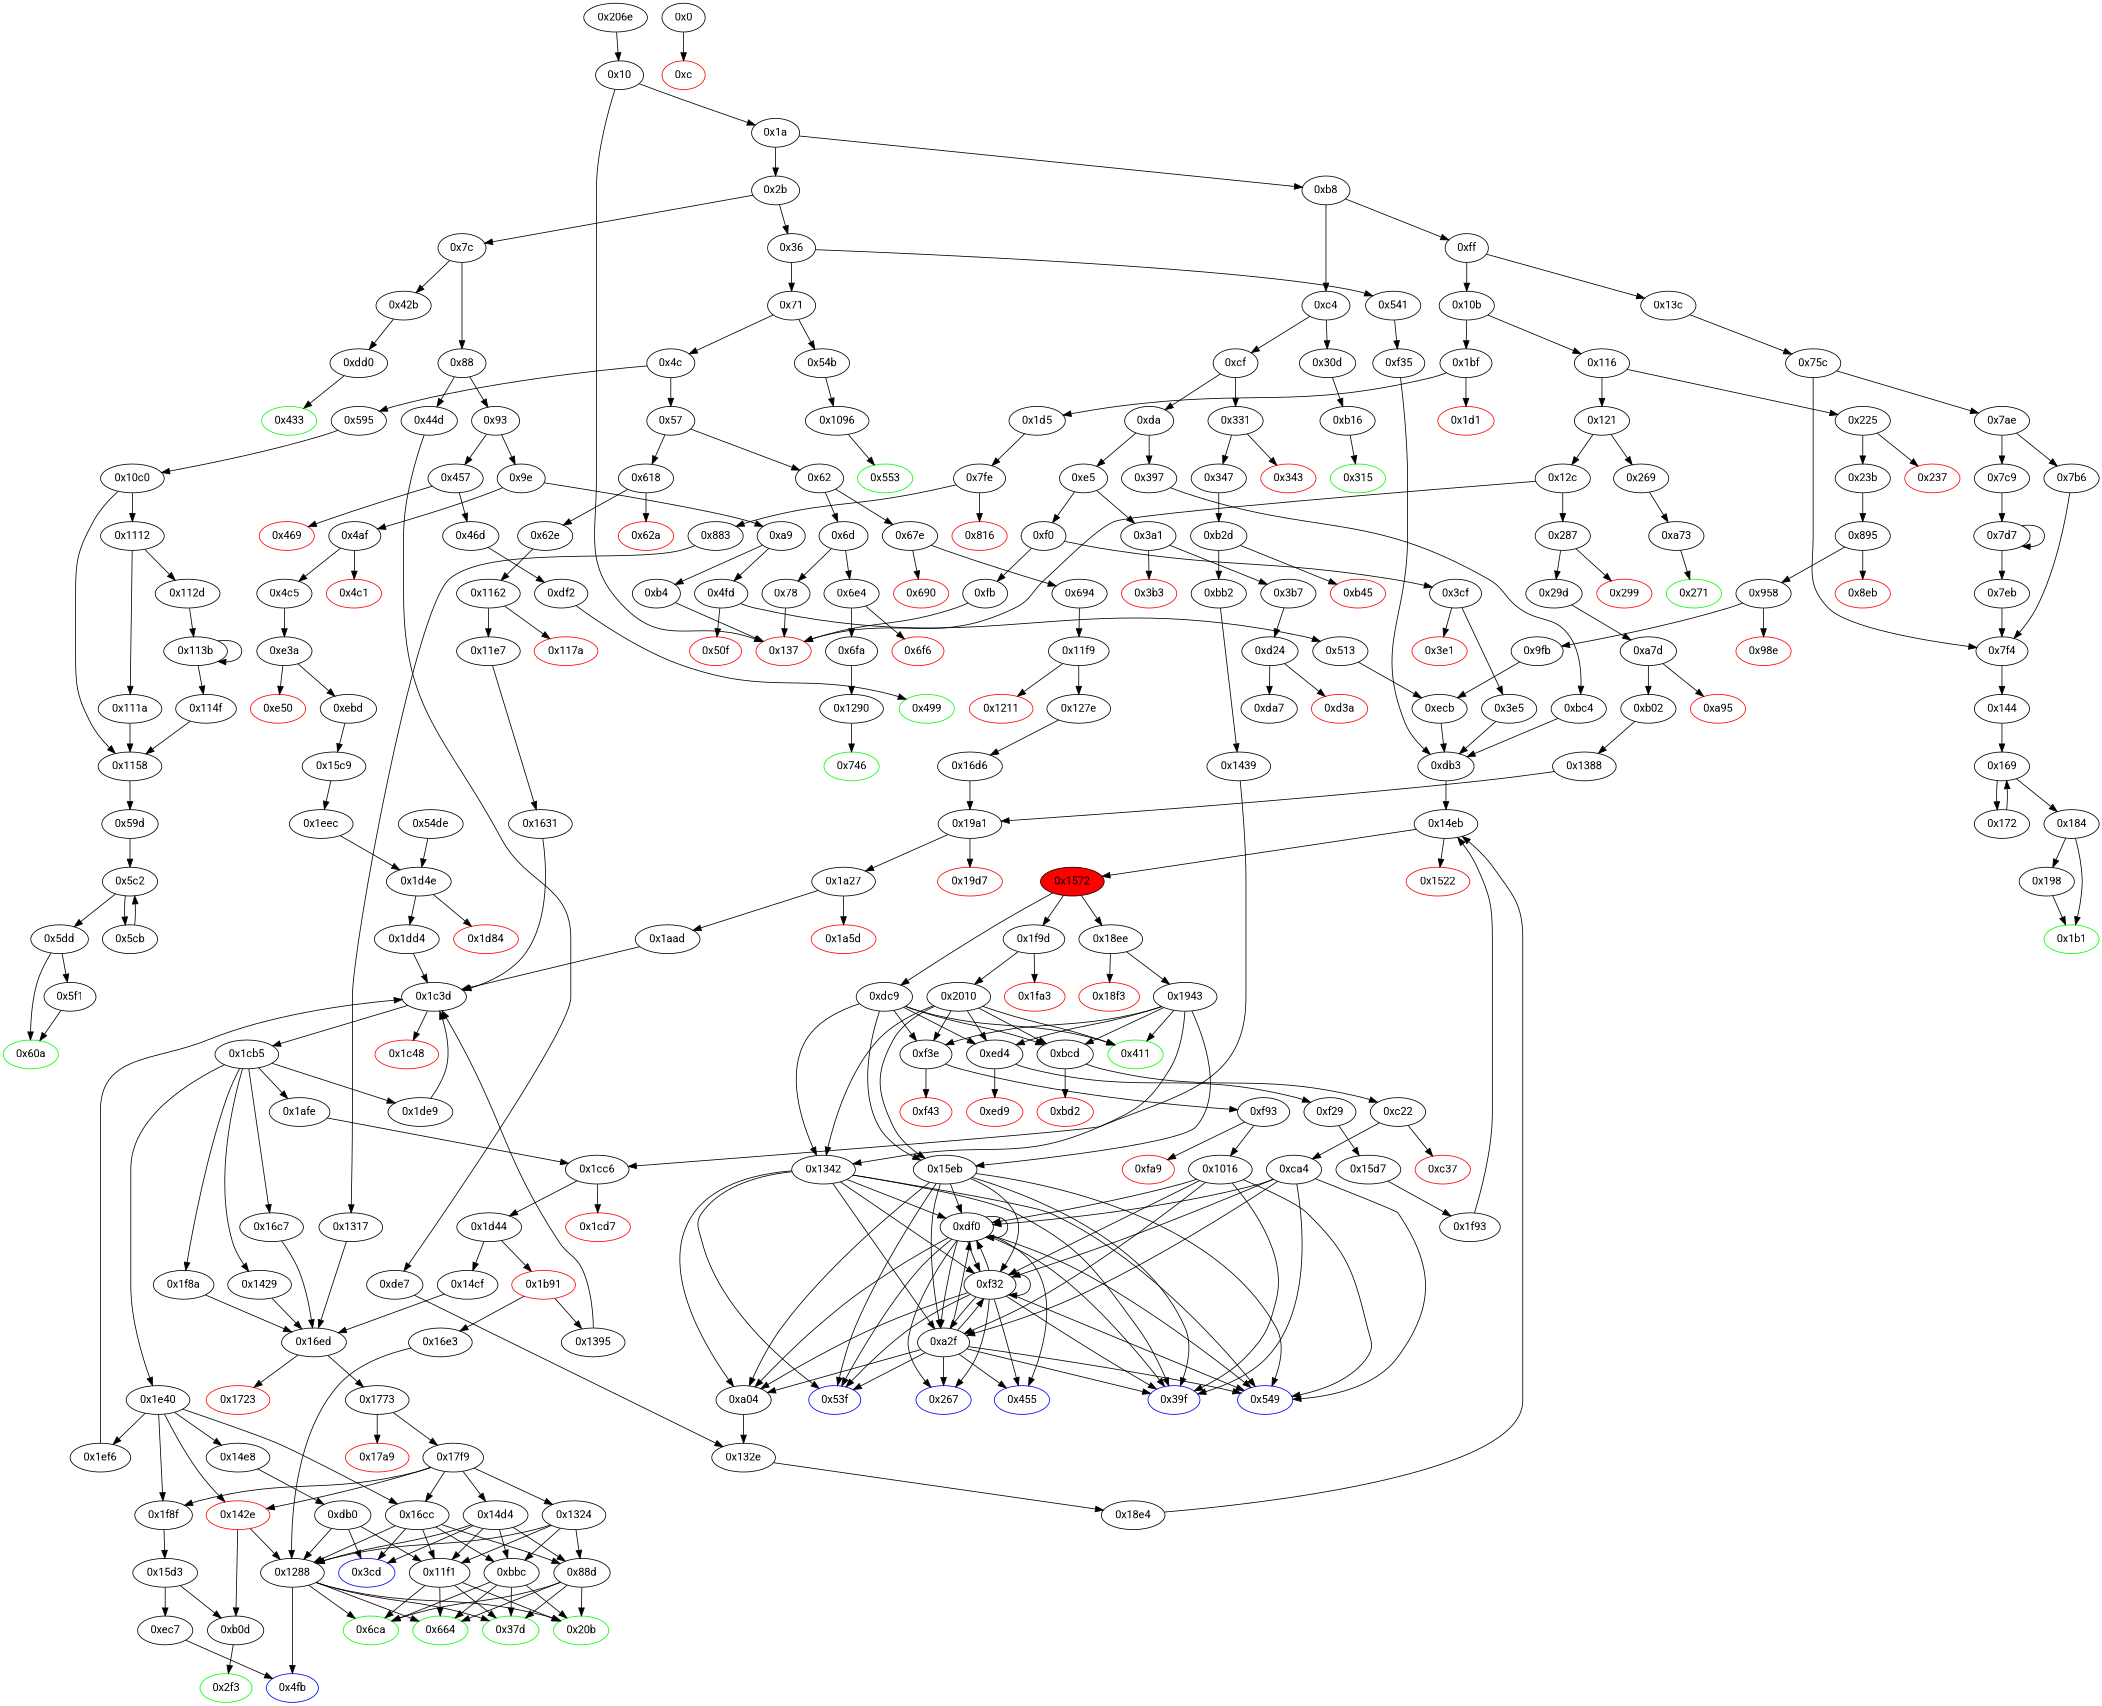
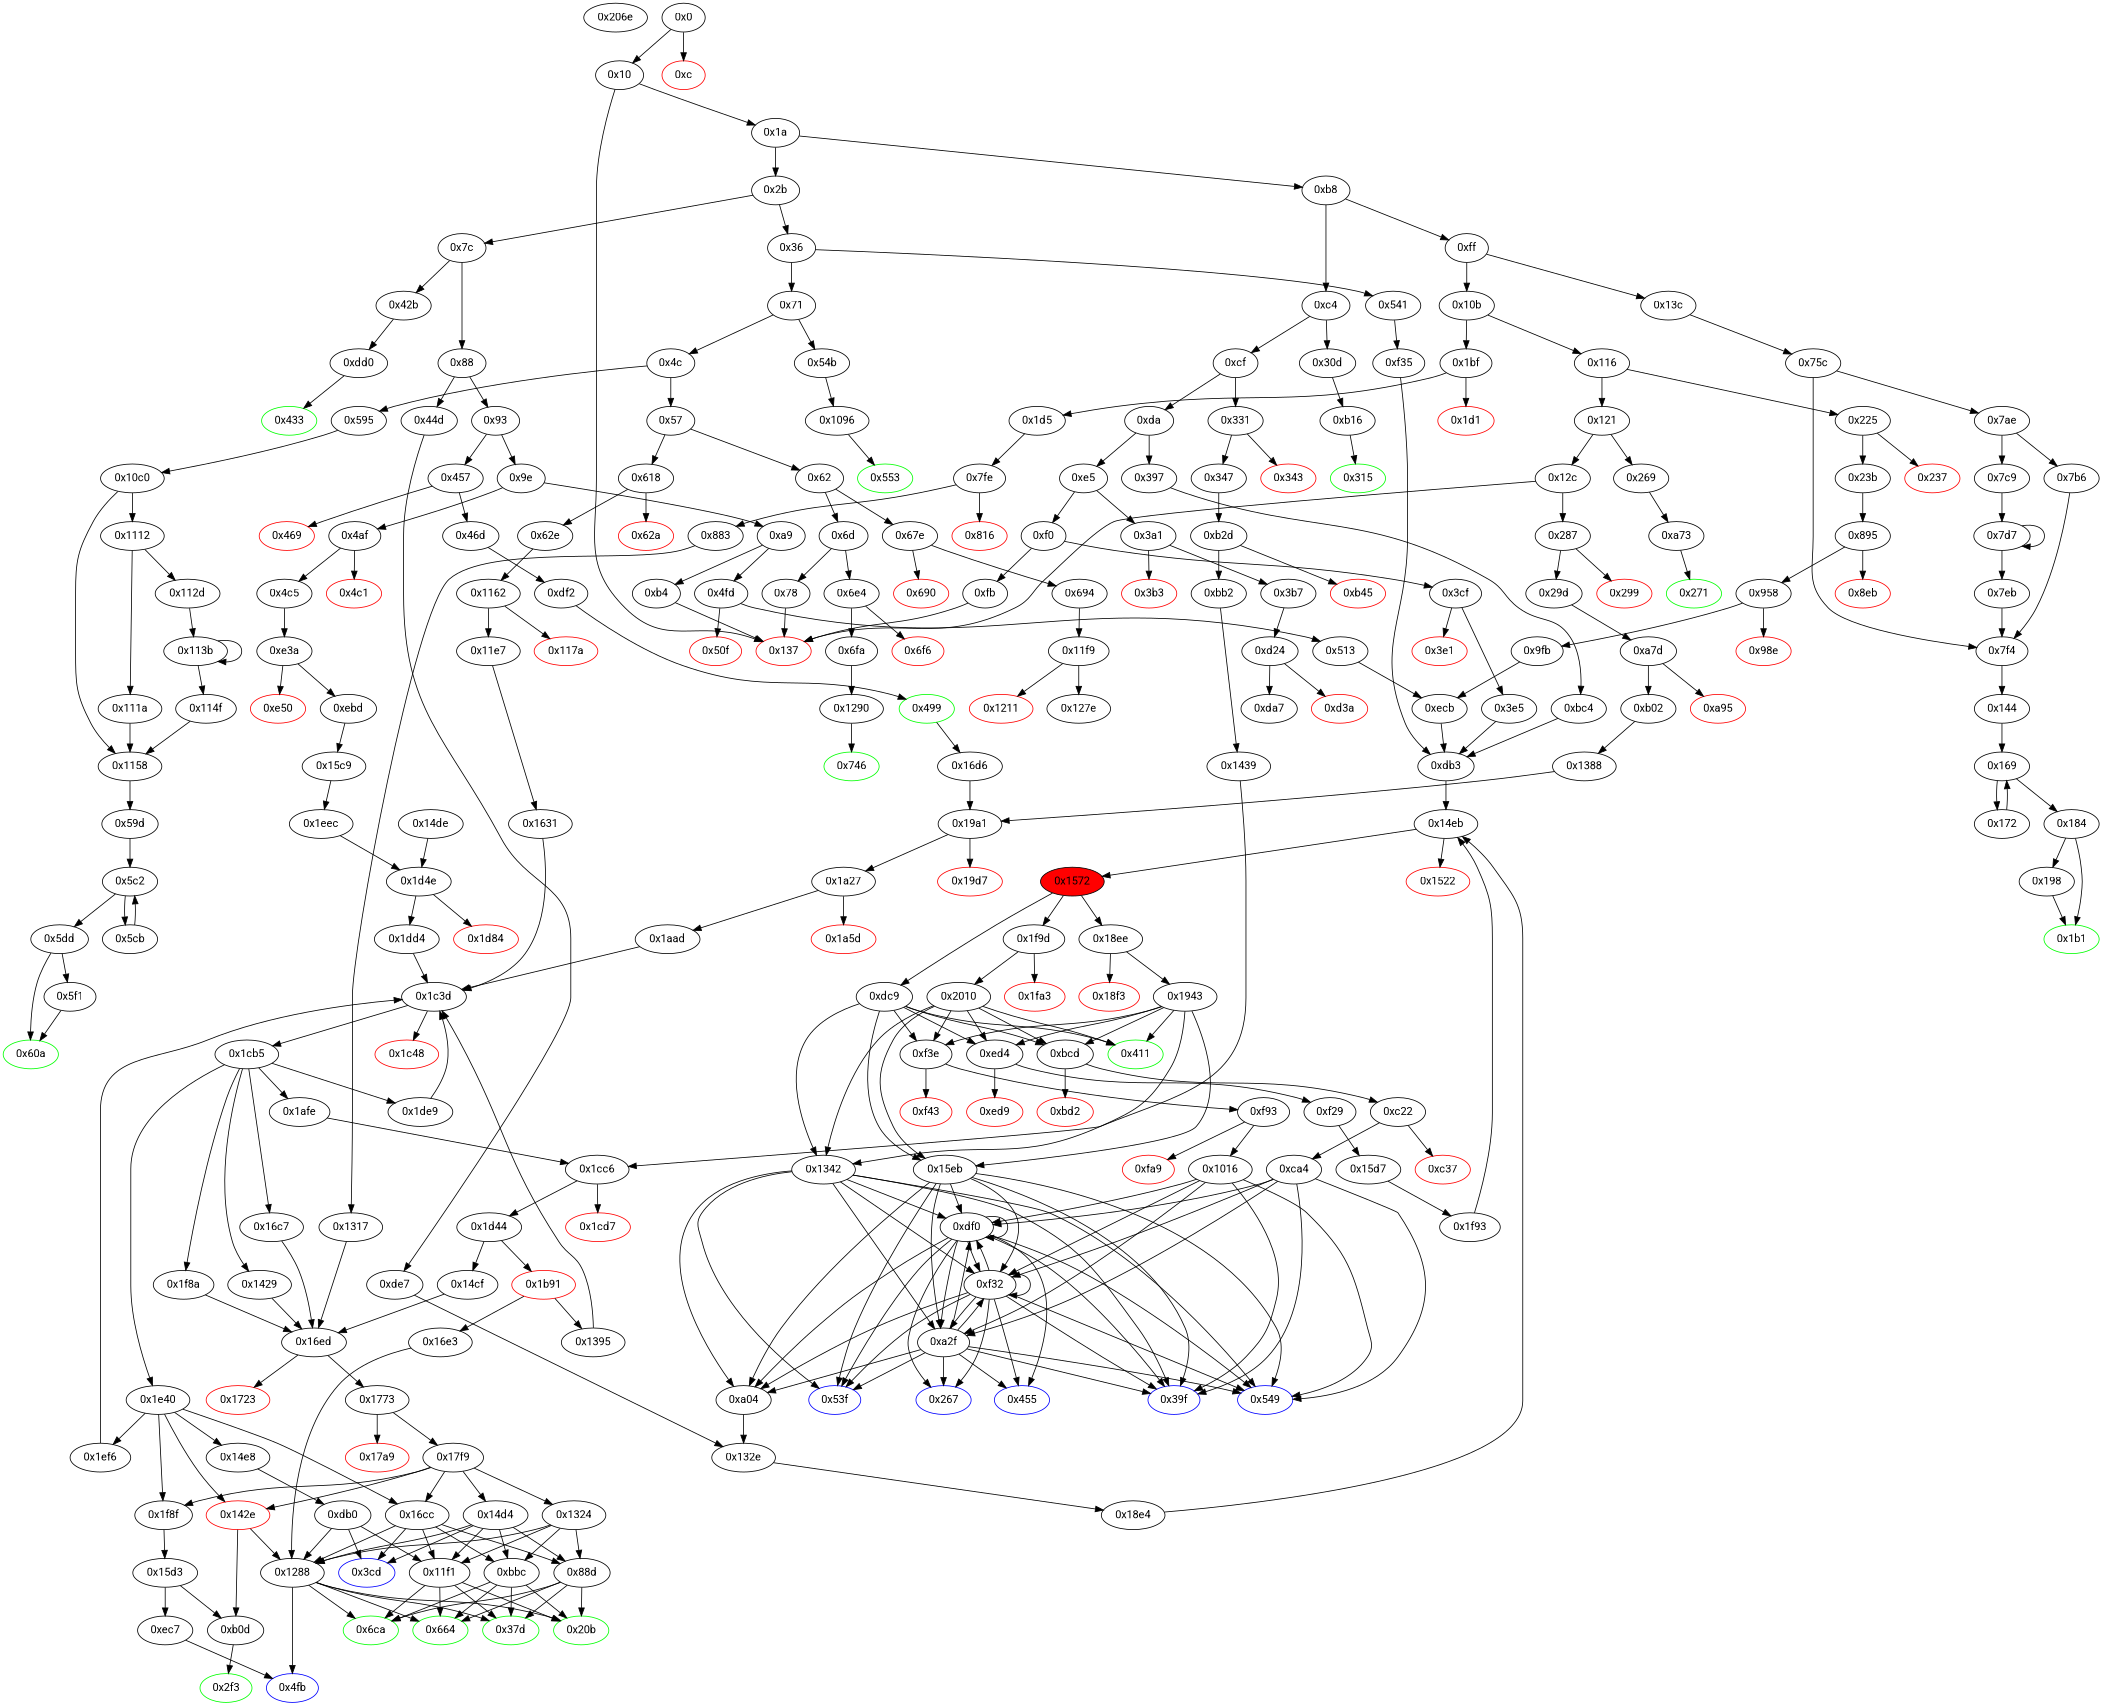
edge "0x206e" -> "0x10": now "0x0" -> "0x10"
edge "0x127e" -> "0x16d6": now "0x499" -> "0x16d6"
node "0x54de": label "0x54de" -> "0x14de"
